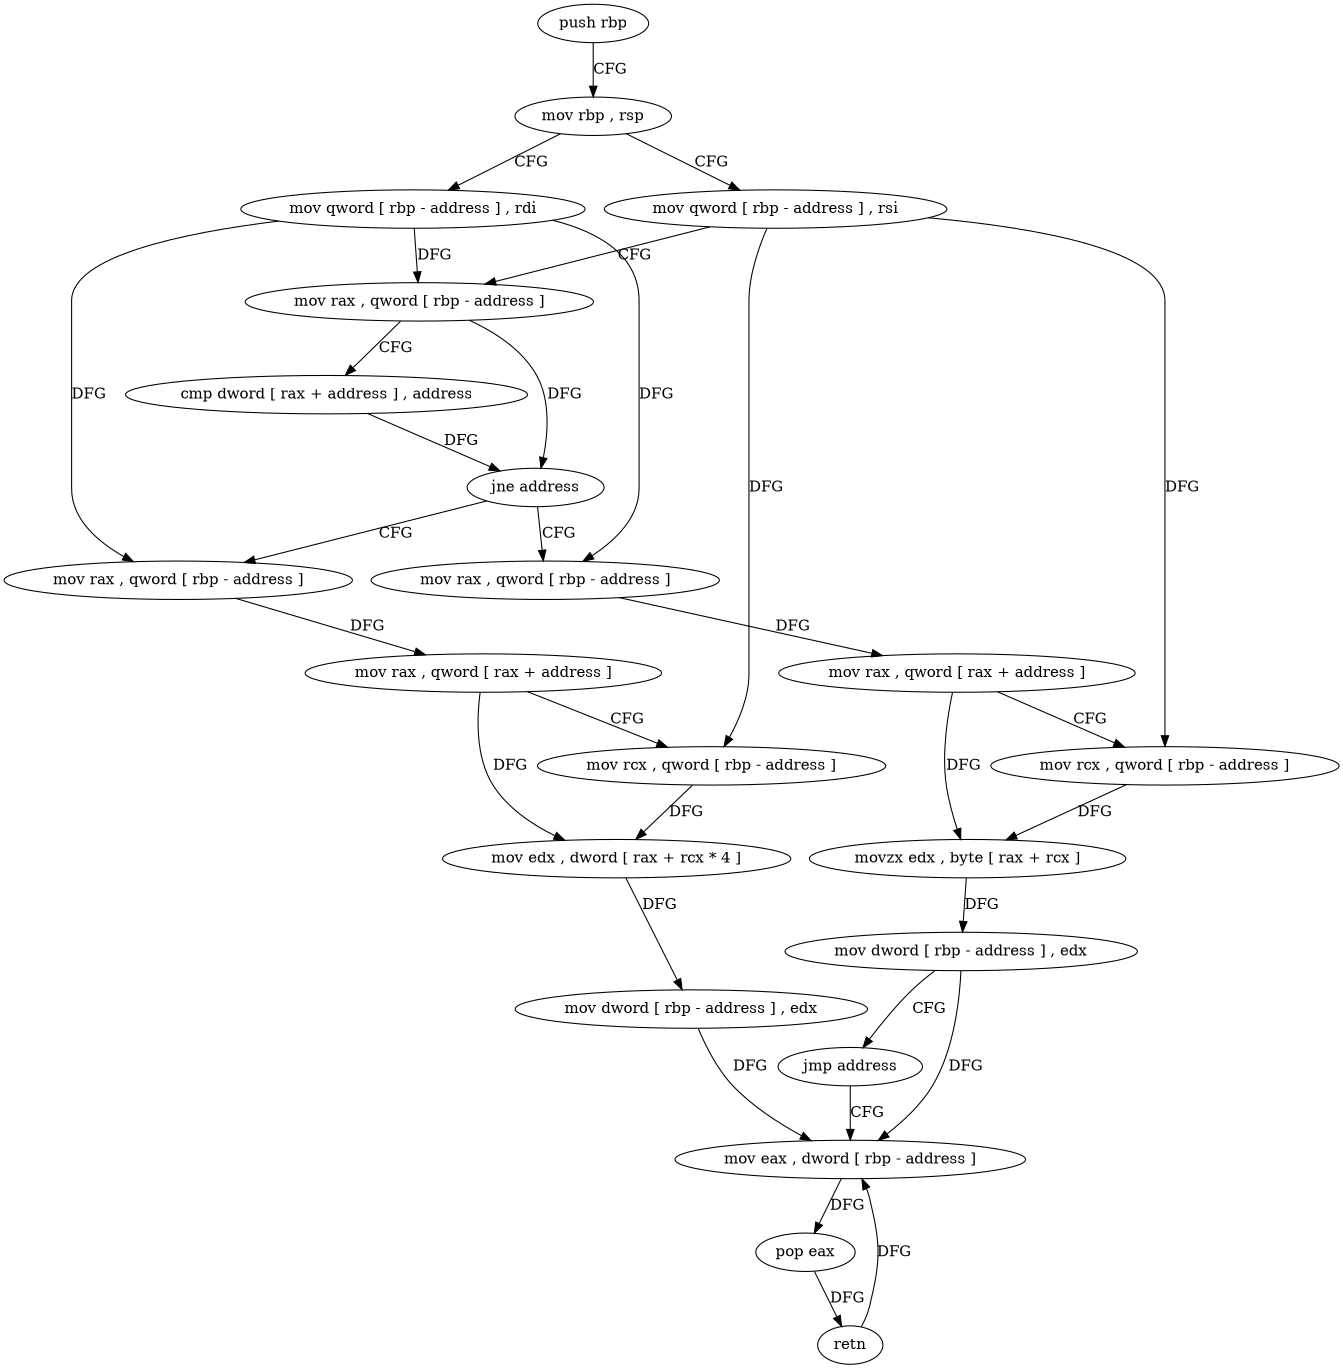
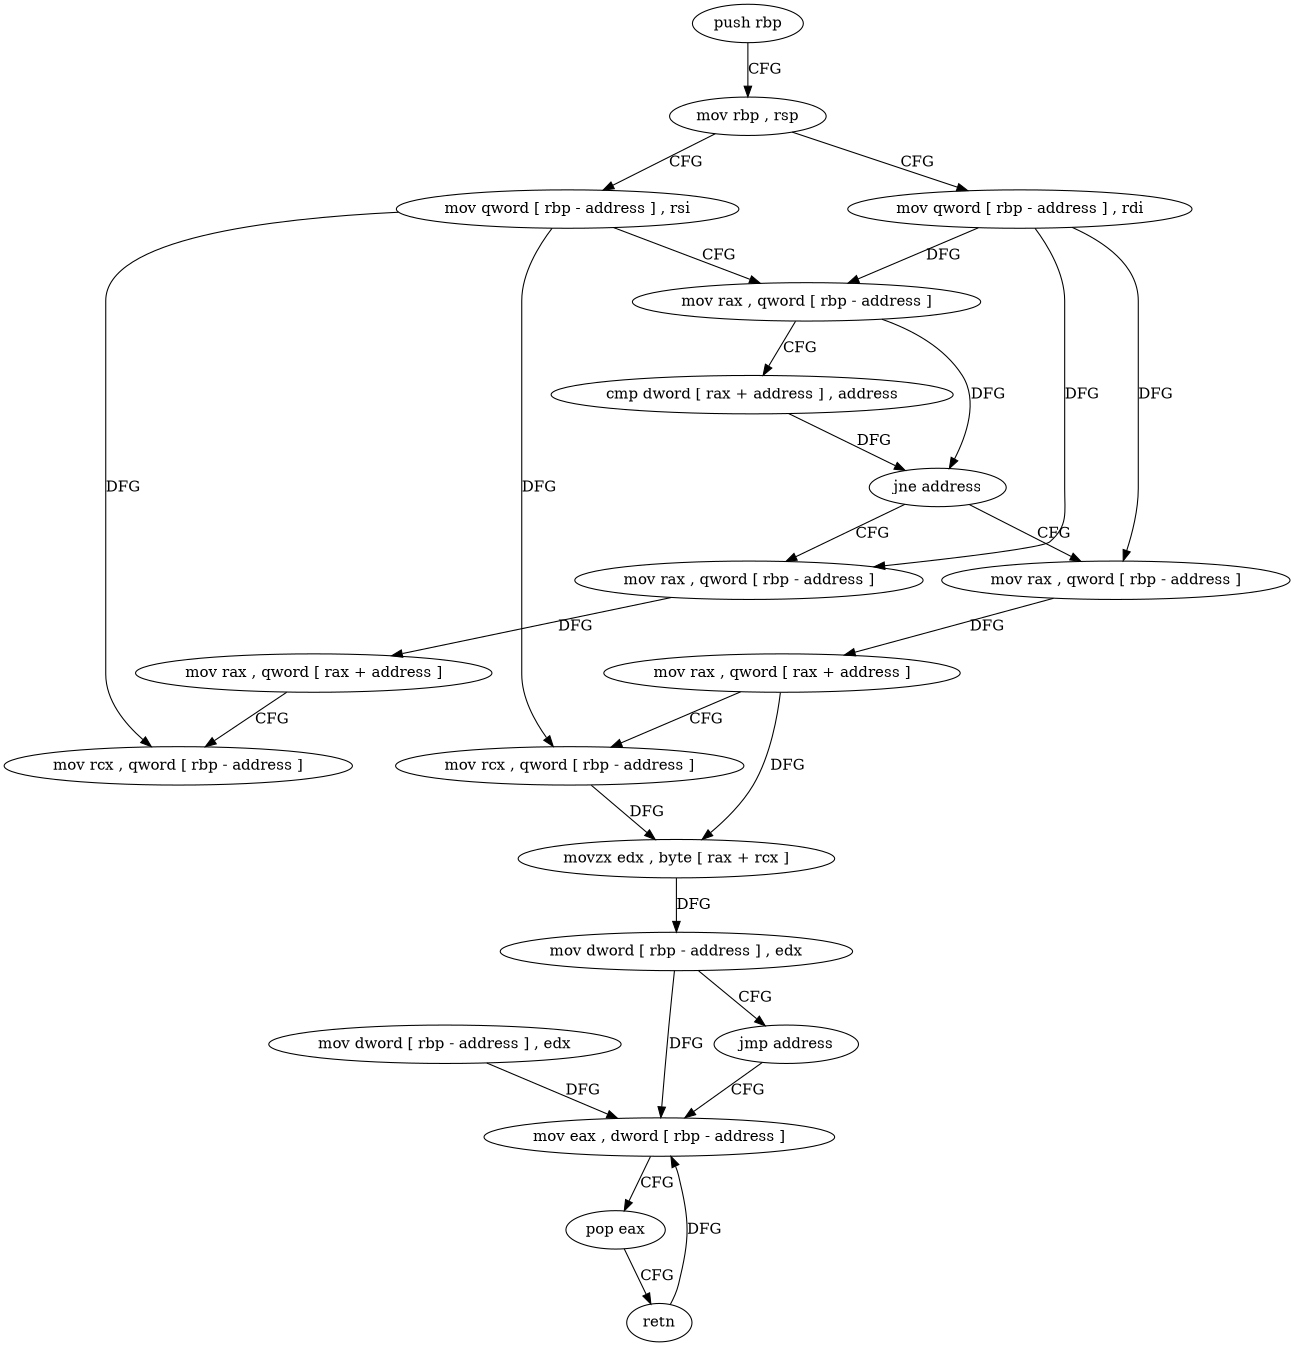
node "mov edx , dword [ rax + rcx * 4 ]": removed
edge "mov eax , dword [ rbp - address ]" -> "pop eax": label "DFG" -> "CFG"
edge "pop eax" -> "retn": label "DFG" -> "CFG"
